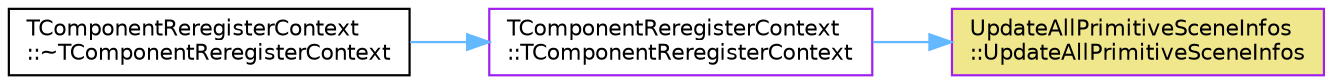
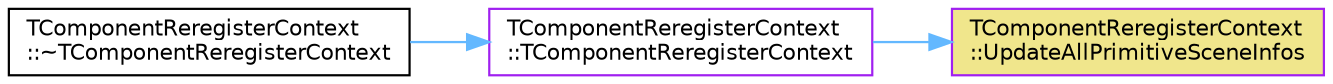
node "UpdateAllPrimitiveSceneInfos ::UpdateAllPrimitiveSceneInfos": label "UpdateAllPrimitiveSceneInfos ::UpdateAllPrimitiveSceneInfos" -> "TComponentReregisterContext ::UpdateAllPrimitiveSceneInfos"
